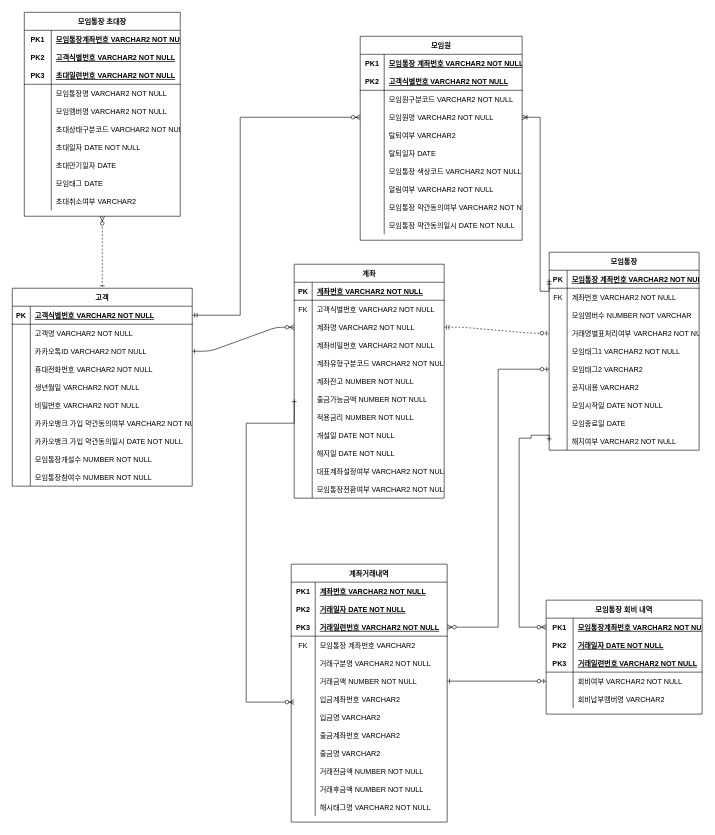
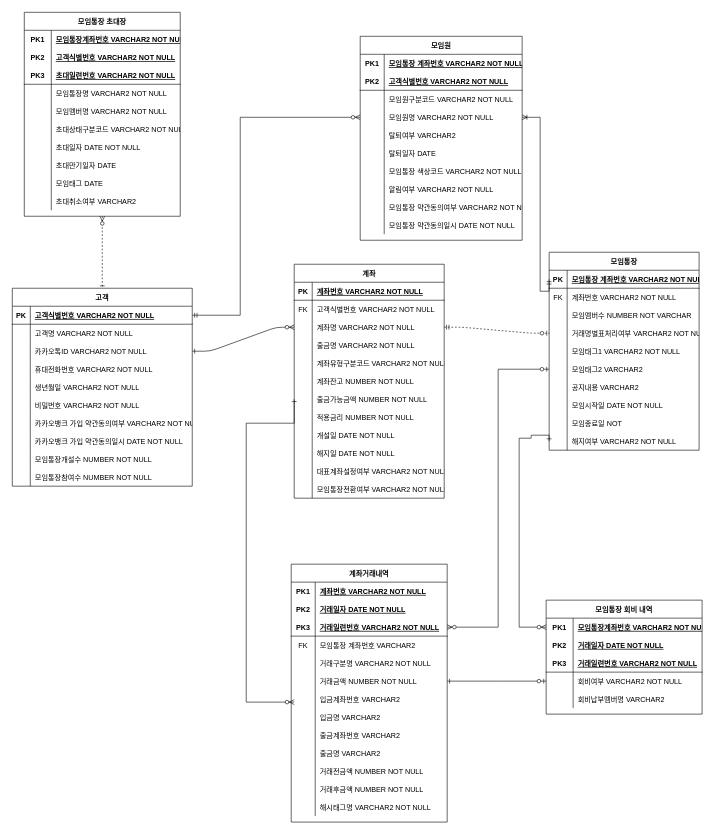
node "계좌비밀번호 VARCHAR2 NOT NULL": label "계좌비밀번호 VARCHAR2 NOT NULL" -> "출금명 VARCHAR2 NOT NULL"
node "모임종료일 DATE": label "모임종료일 DATE" -> "모임종료일 NOT"
